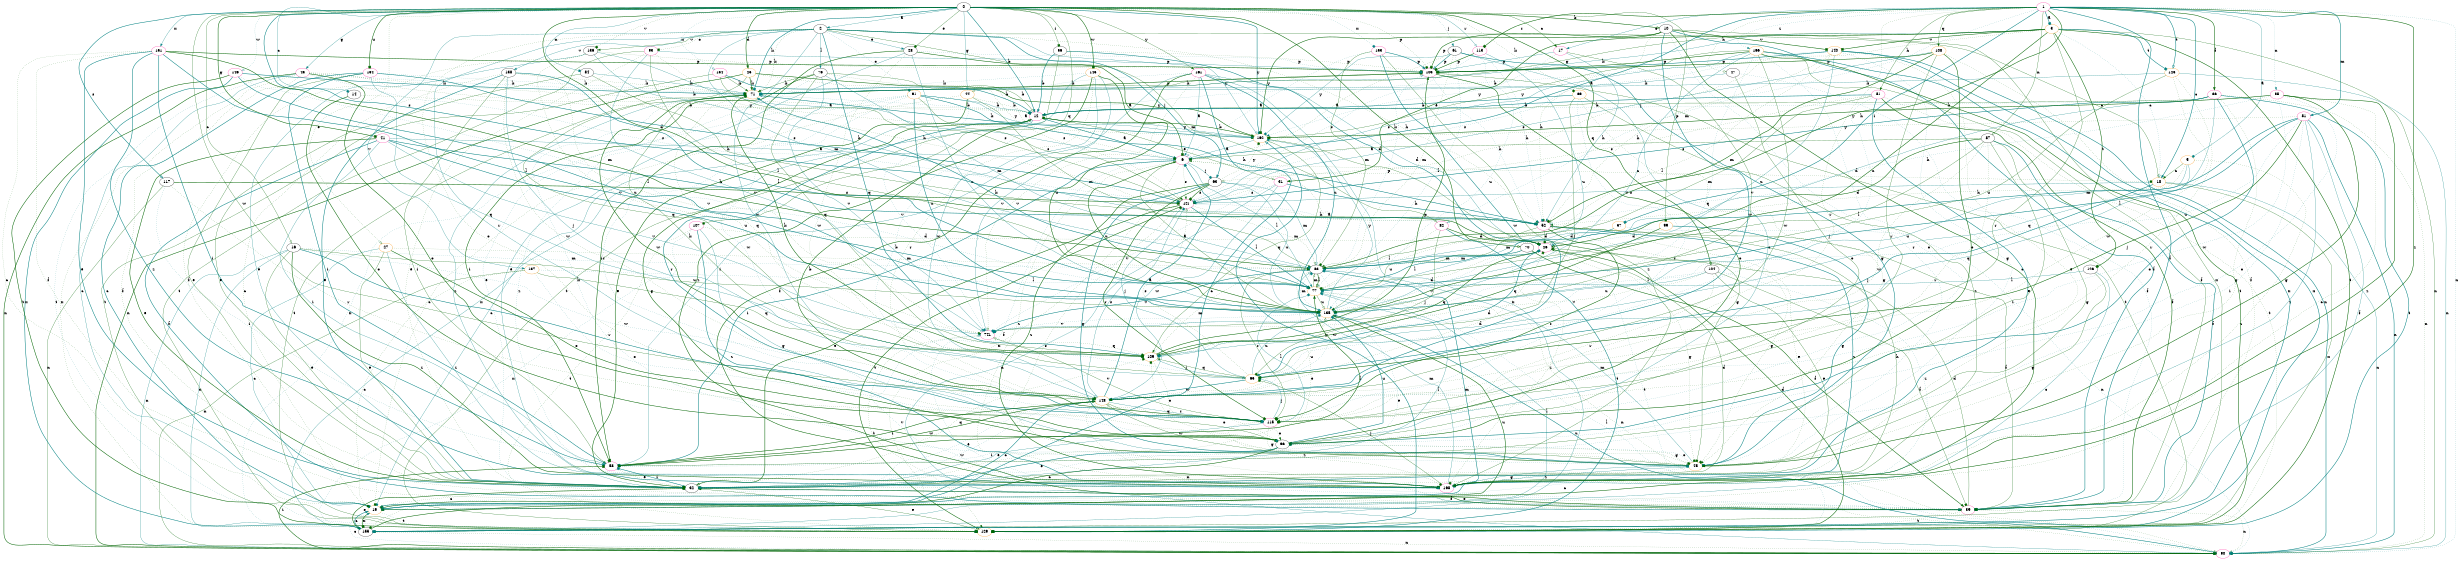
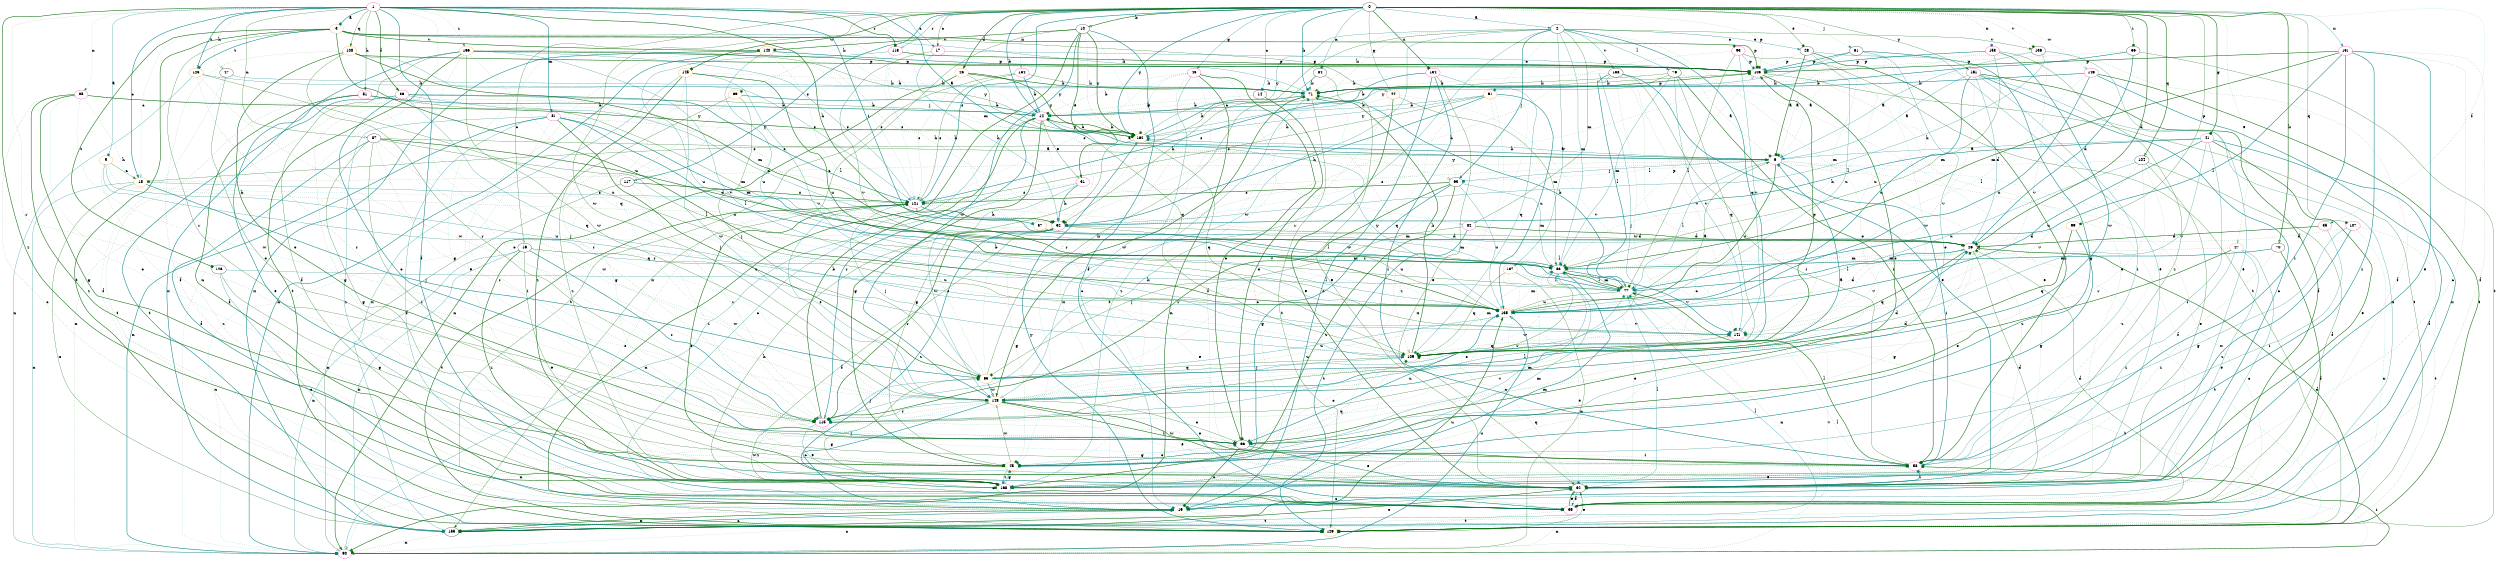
edge "83" -> "6": removed, label "a"
node "35": added
edge "3" -> "90": removed, label "n"
edge "104" -> "77": now "104" -> "63"
node "741": label "741" -> "141"
edge "27" -> "32": color darkgreen -> teal
